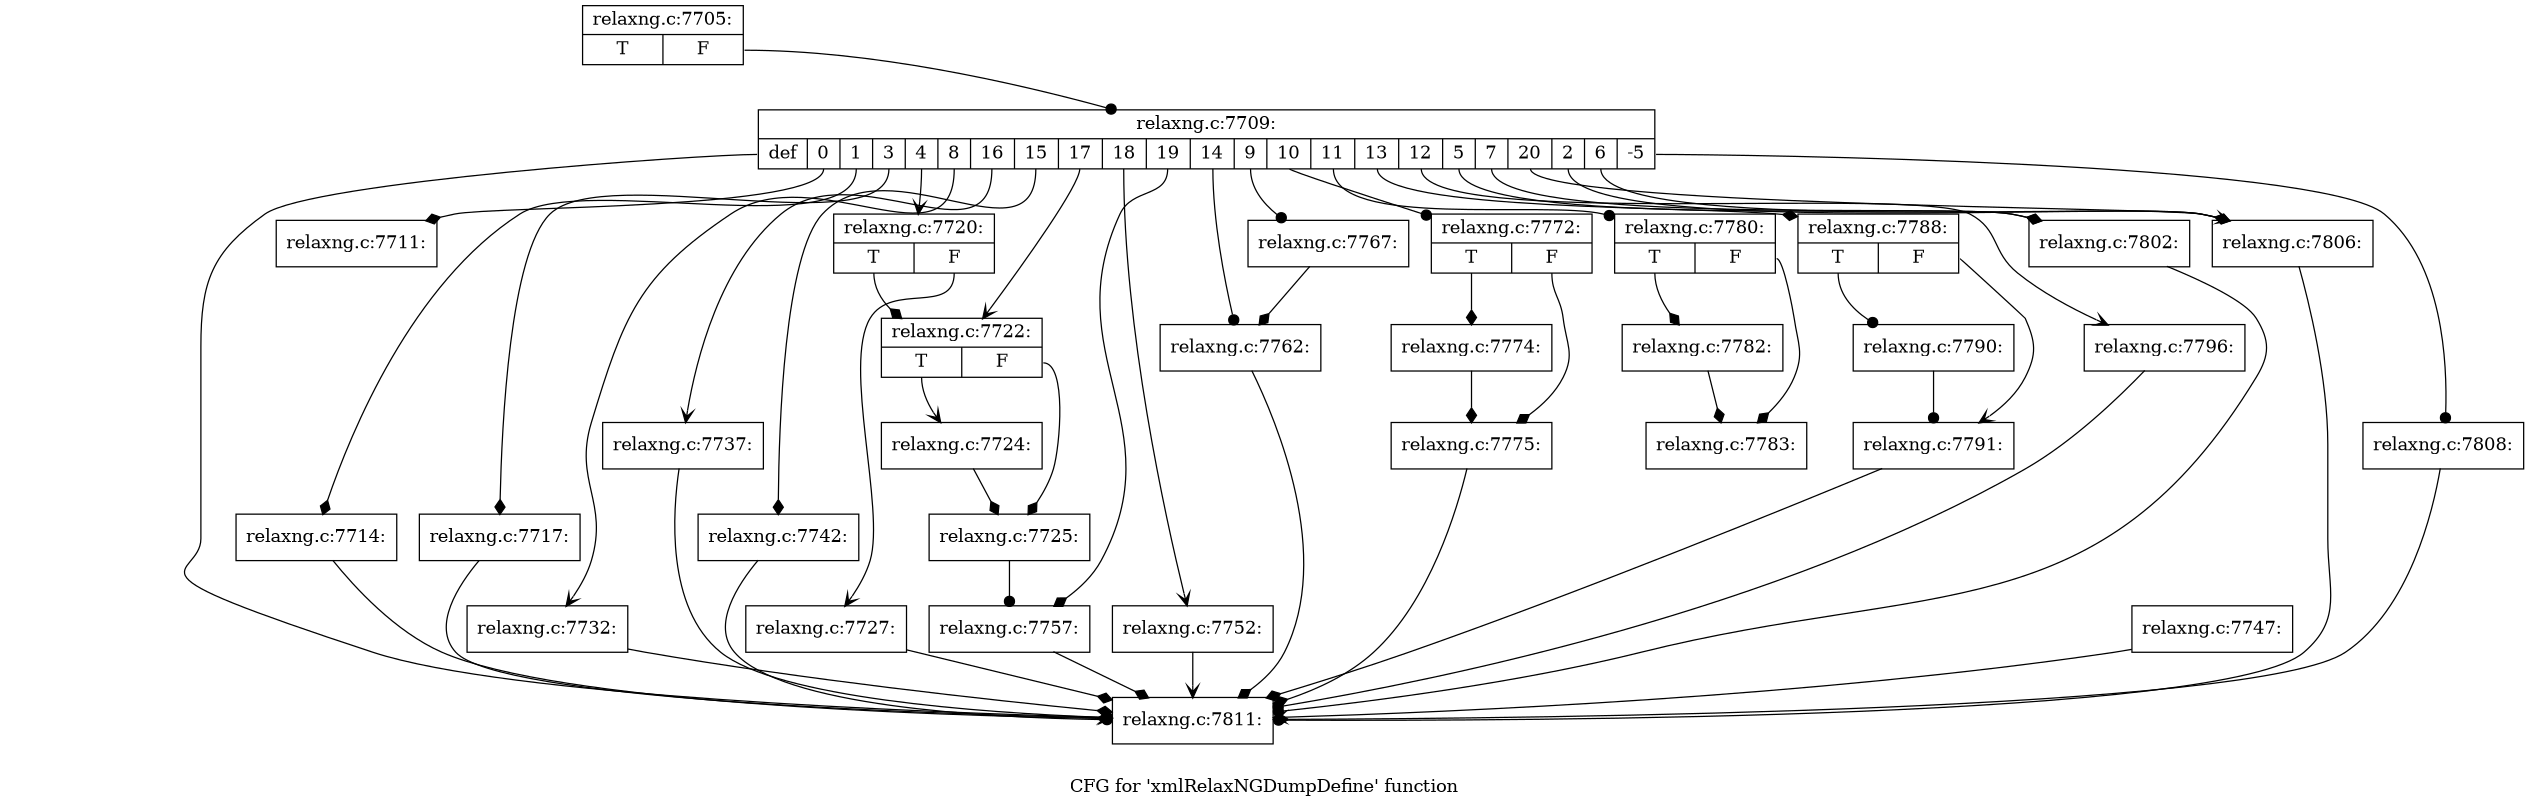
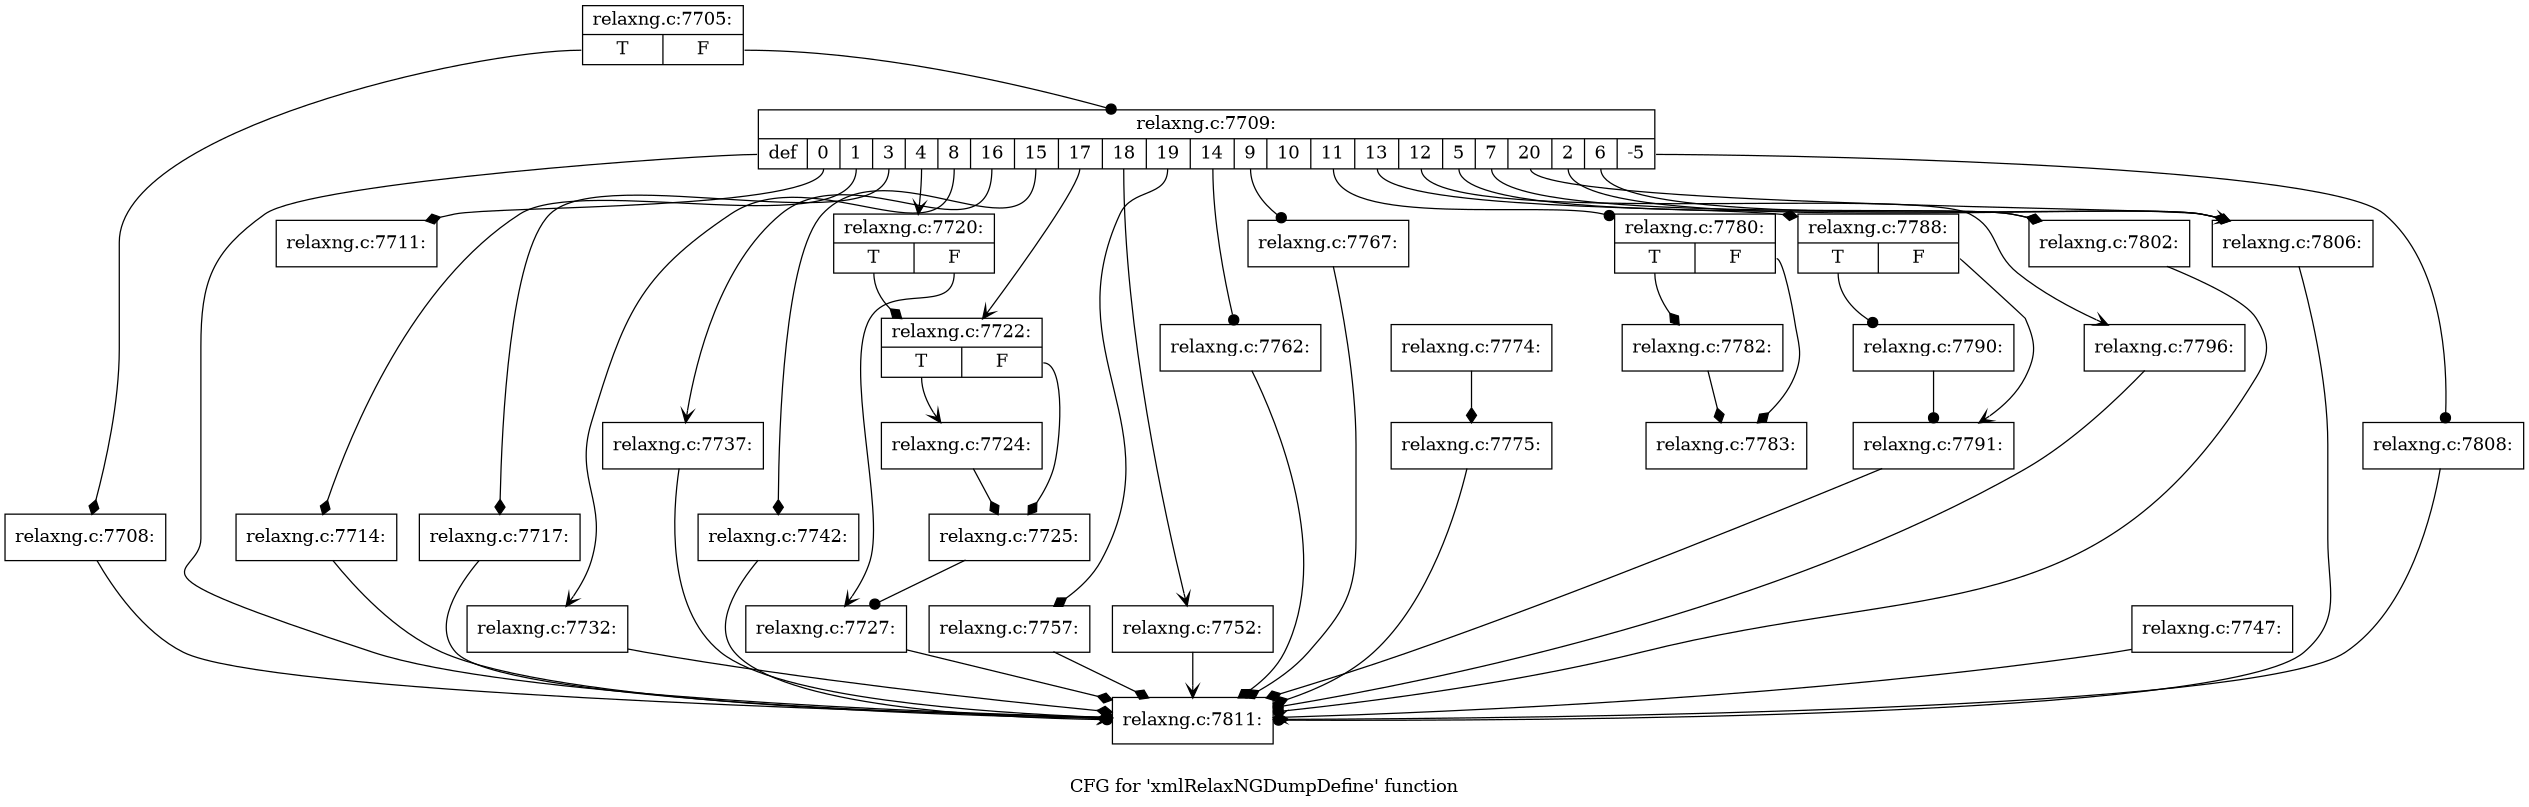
node "relaxng.c:7772:": removed
edge "relaxng.c:7767:" -> "relaxng.c:7762:": now "relaxng.c:7767:" -> "relaxng.c:7811:"
node "relaxng.c:7708:": added
edge "relaxng.c:7725:" -> "relaxng.c:7757:": now "relaxng.c:7725:" -> "relaxng.c:7727:"
